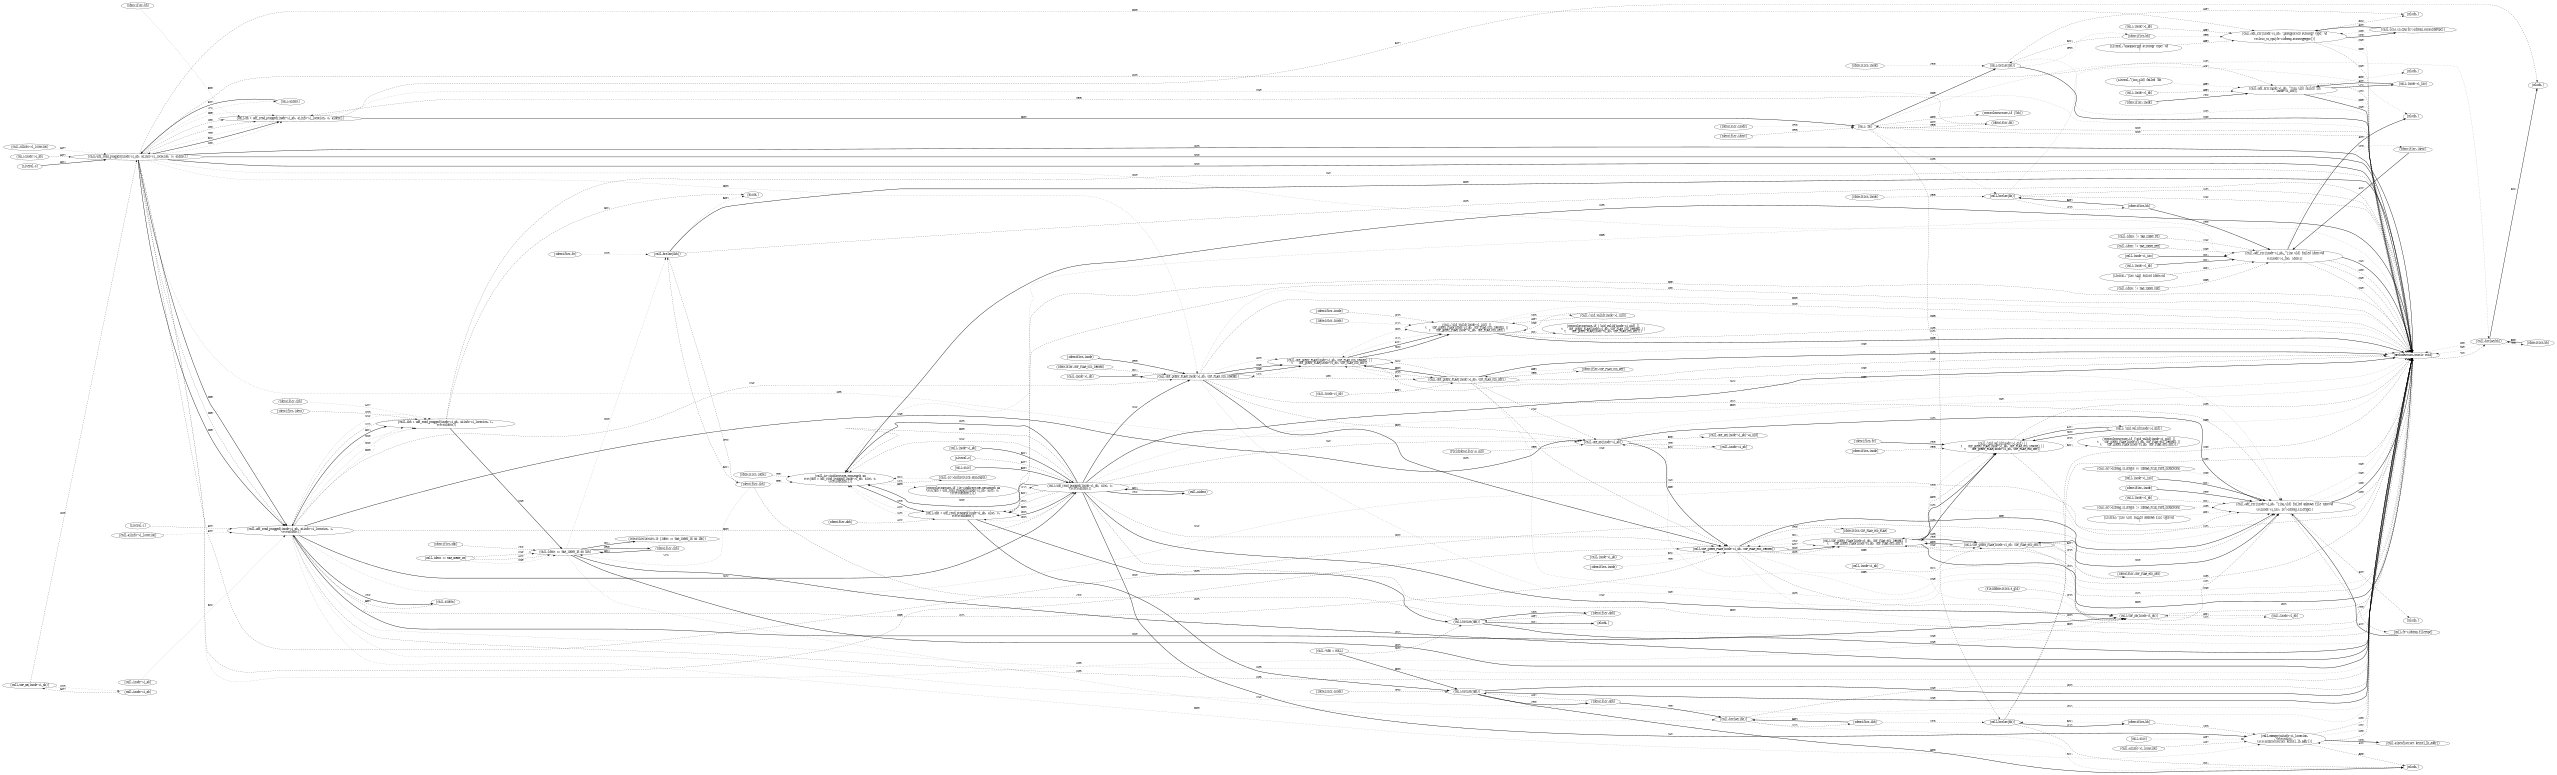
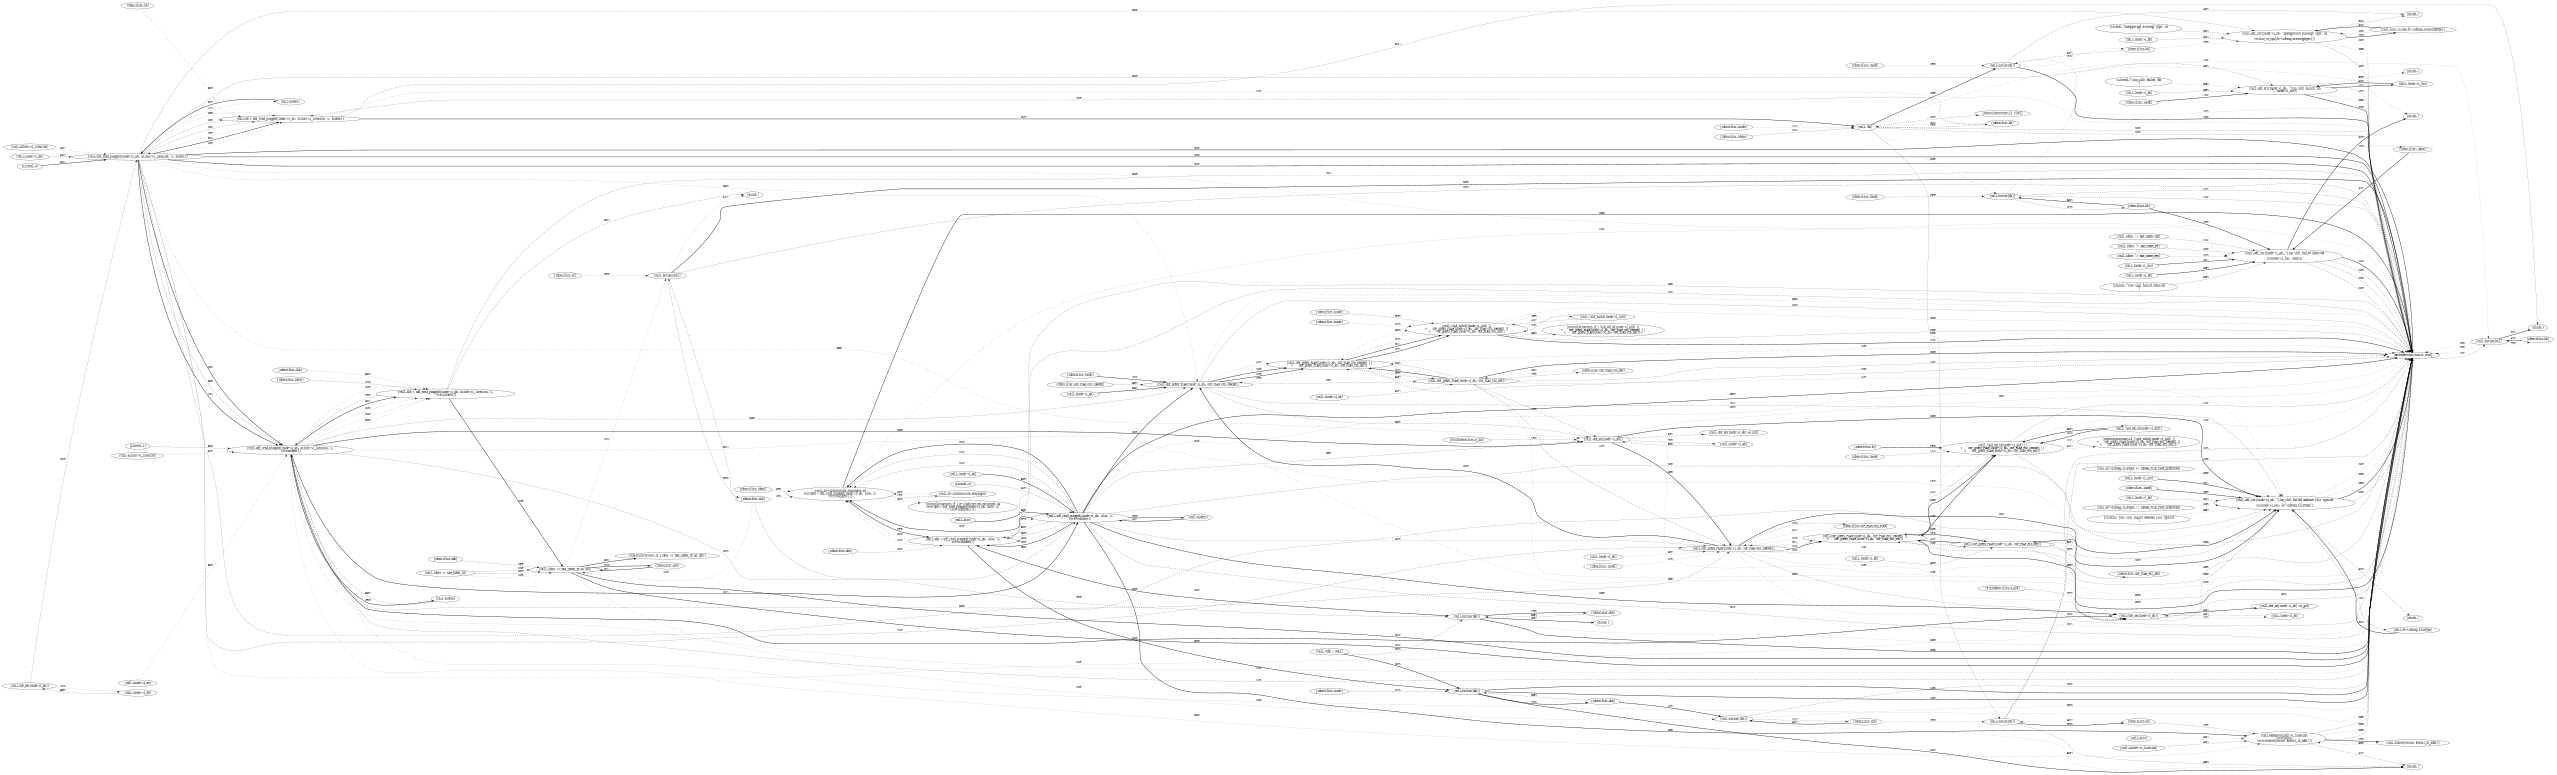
edge "(Call,UDF_QUERY_FLAG(inode->i_sb, UDF_FLAG_UID_IGNORE))" -> "(Call,UDF_QUERY_FLAG(inode->i_sb, UDF_FLAG_GID_IGNORE))": reversed
node "(Call,UDF_SB(inode->i_sb)->s_gid)": added
